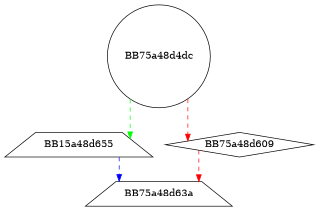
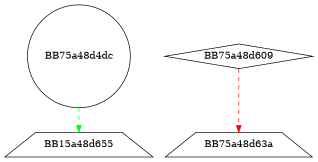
edge "BB75a48d4dc" -> "BB75a48d609": removed
edge "BB15a48d655" -> "BB75a48d63a": removed
